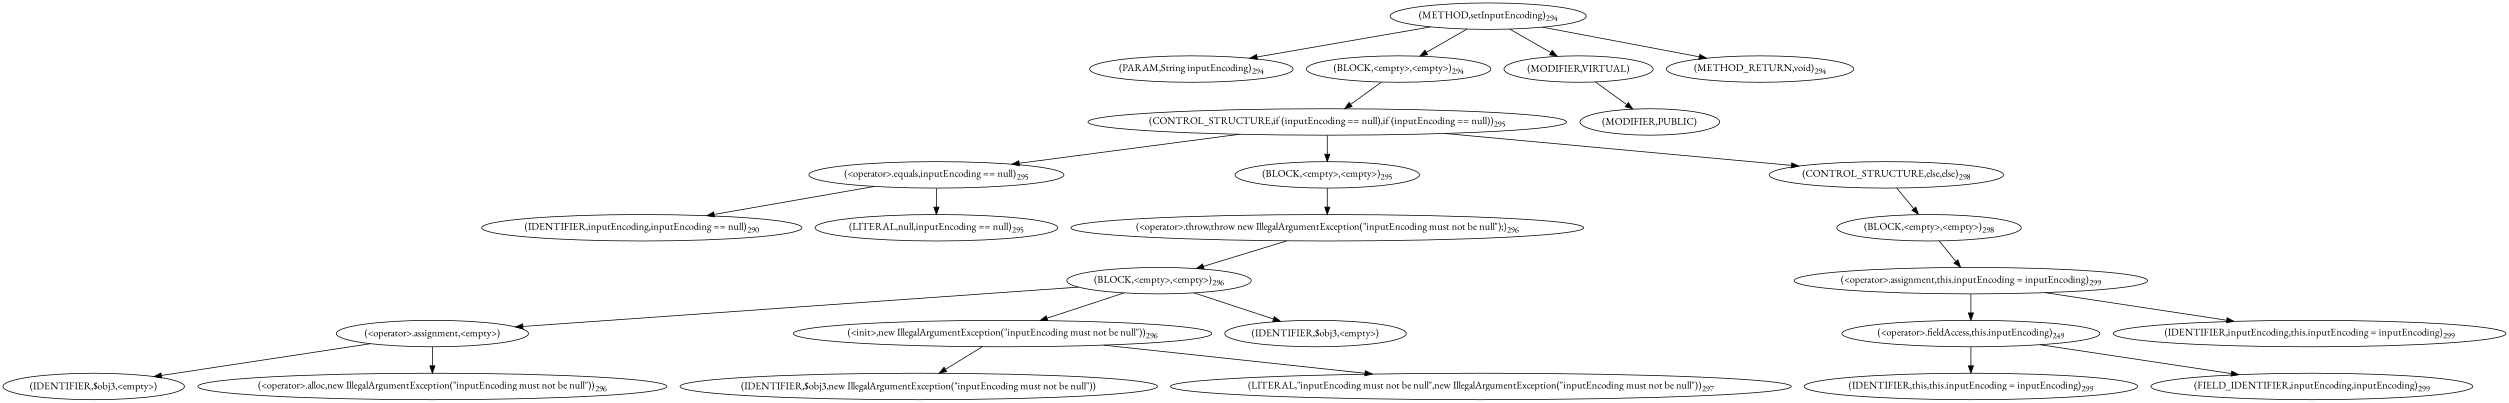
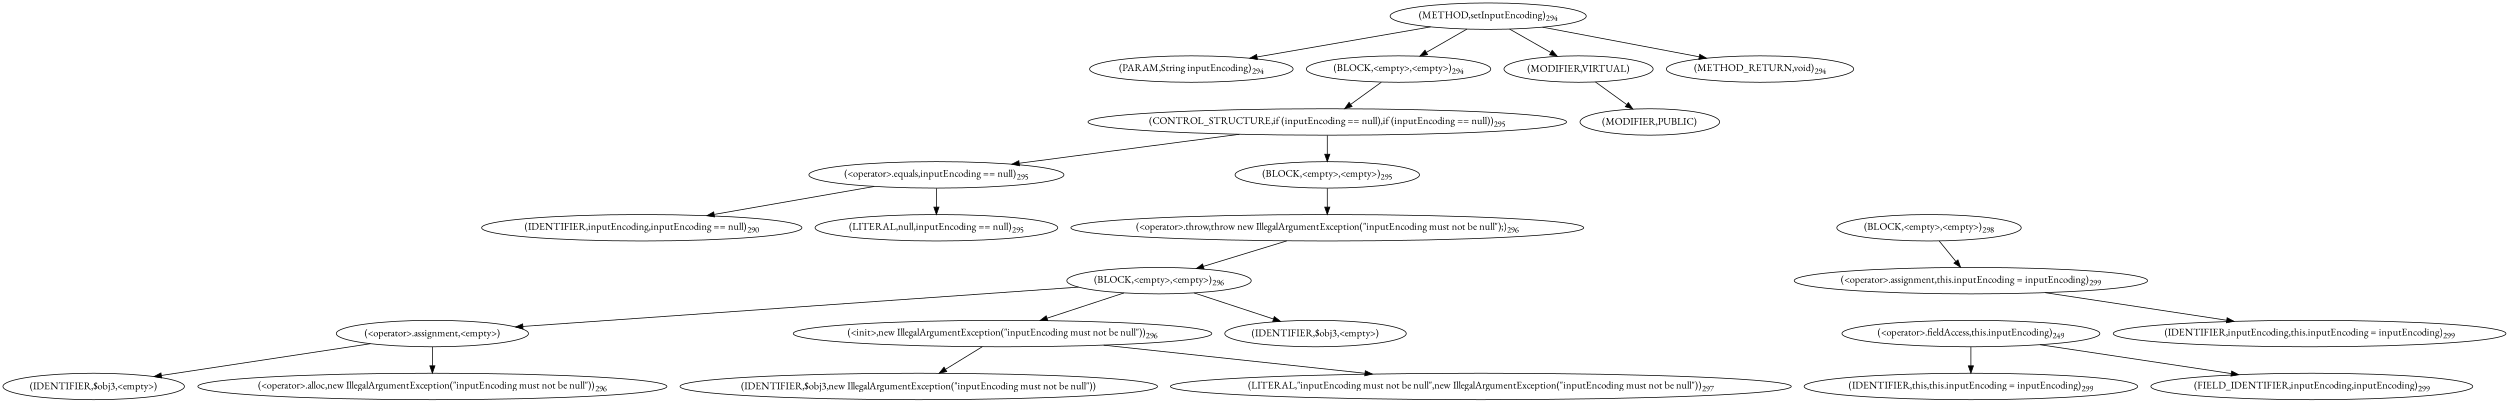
node "(CONTROL_STRUCTURE,else,else)": removed
edge "(<operator>.assignment,this.inputEncoding = inputEncoding)" -> "(<operator>.fieldAccess,this.inputEncoding)": removed
